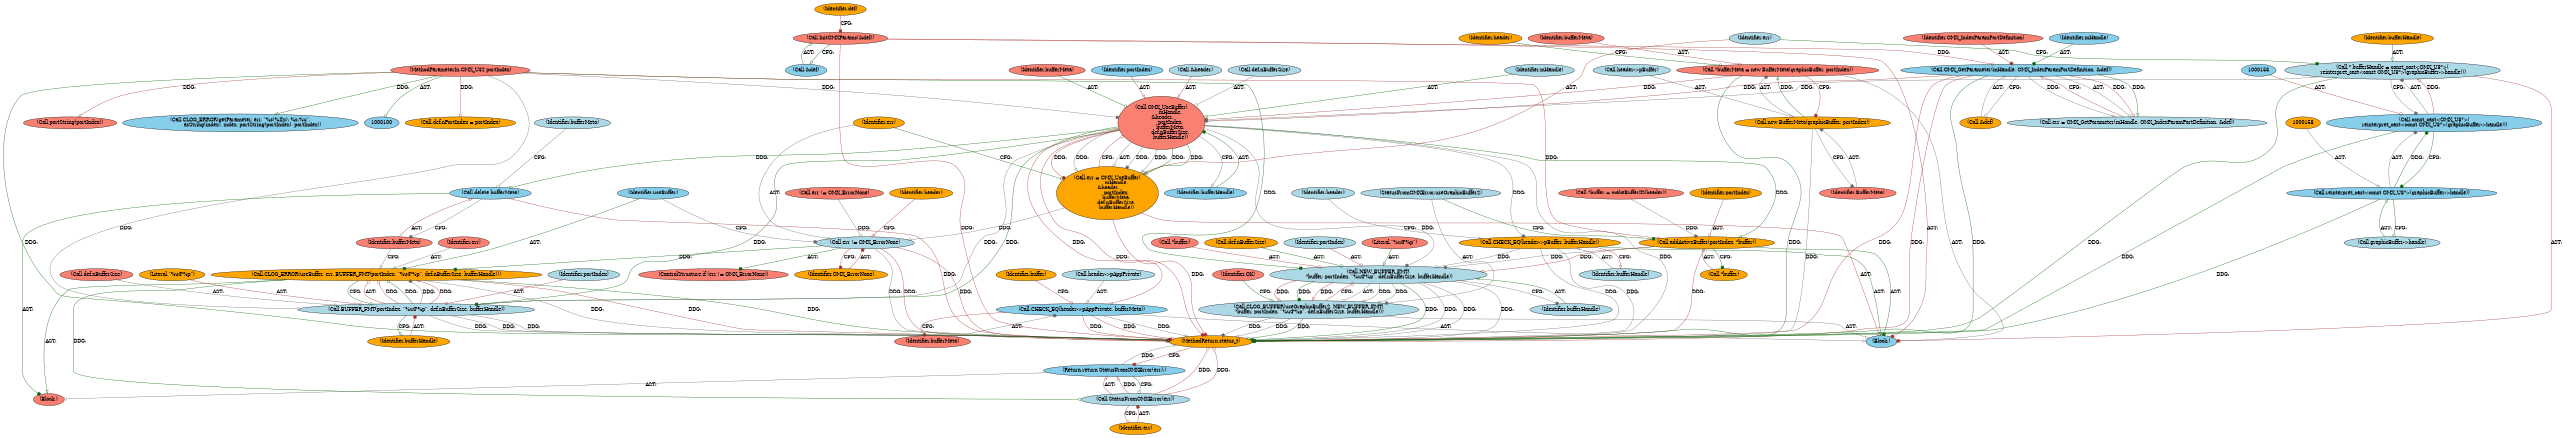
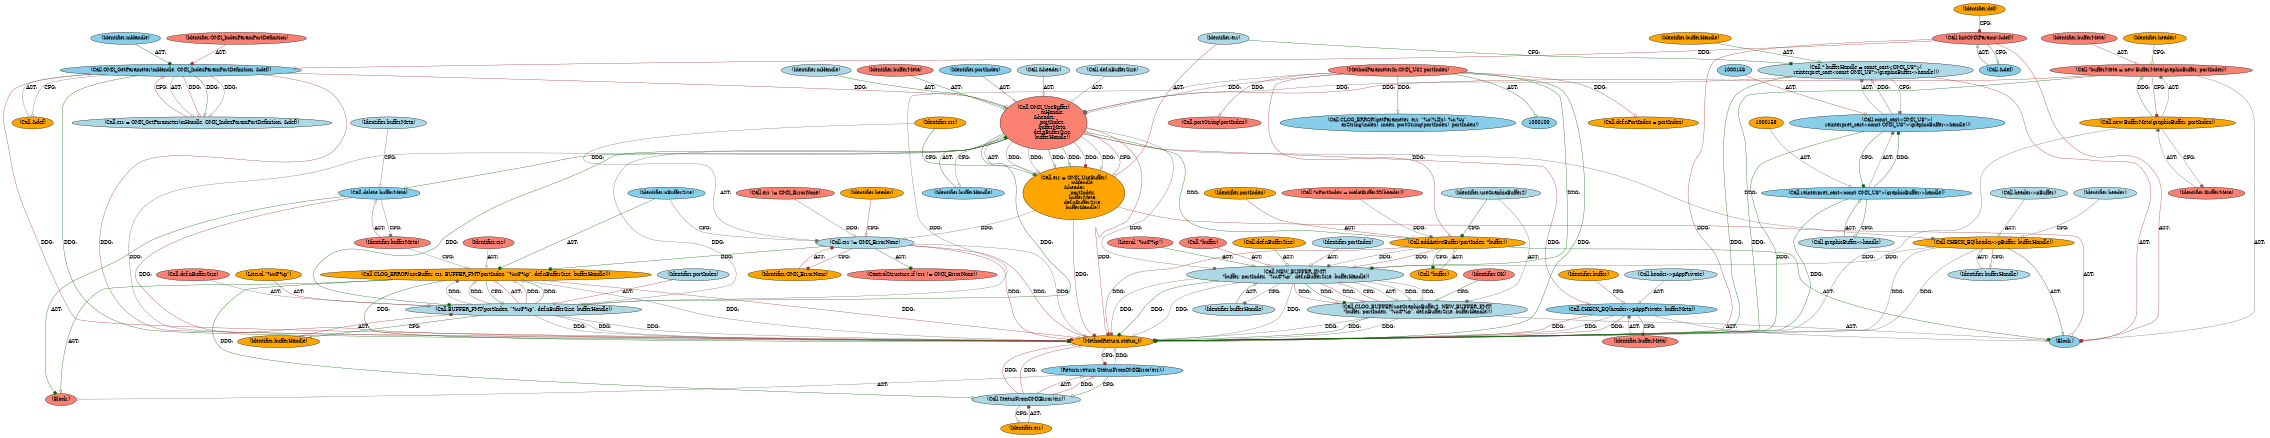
edge "(Call,header->pBuffer)" -> "(Call,new BufferMeta(graphicBuffer, portIndex))": now "(Call,header->pBuffer)" -> "(Call,CHECK_EQ(header->pBuffer, bufferHandle))"
node "(Identifier,useBuffer)": label "(Identifier,useBuffer)" -> "(Identifier,nBufferSize)"
node "(StatusFromOMXError,useGraphicBuffer2)": label "(StatusFromOMXError,useGraphicBuffer2)" -> "(Identifier,useGraphicBuffer2)"
node "(Call,*buffer = makeBufferID(header))": label "(Call,*buffer = makeBufferID(header))" -> "(Call,*nPortIndex = makeBufferID(header))"
